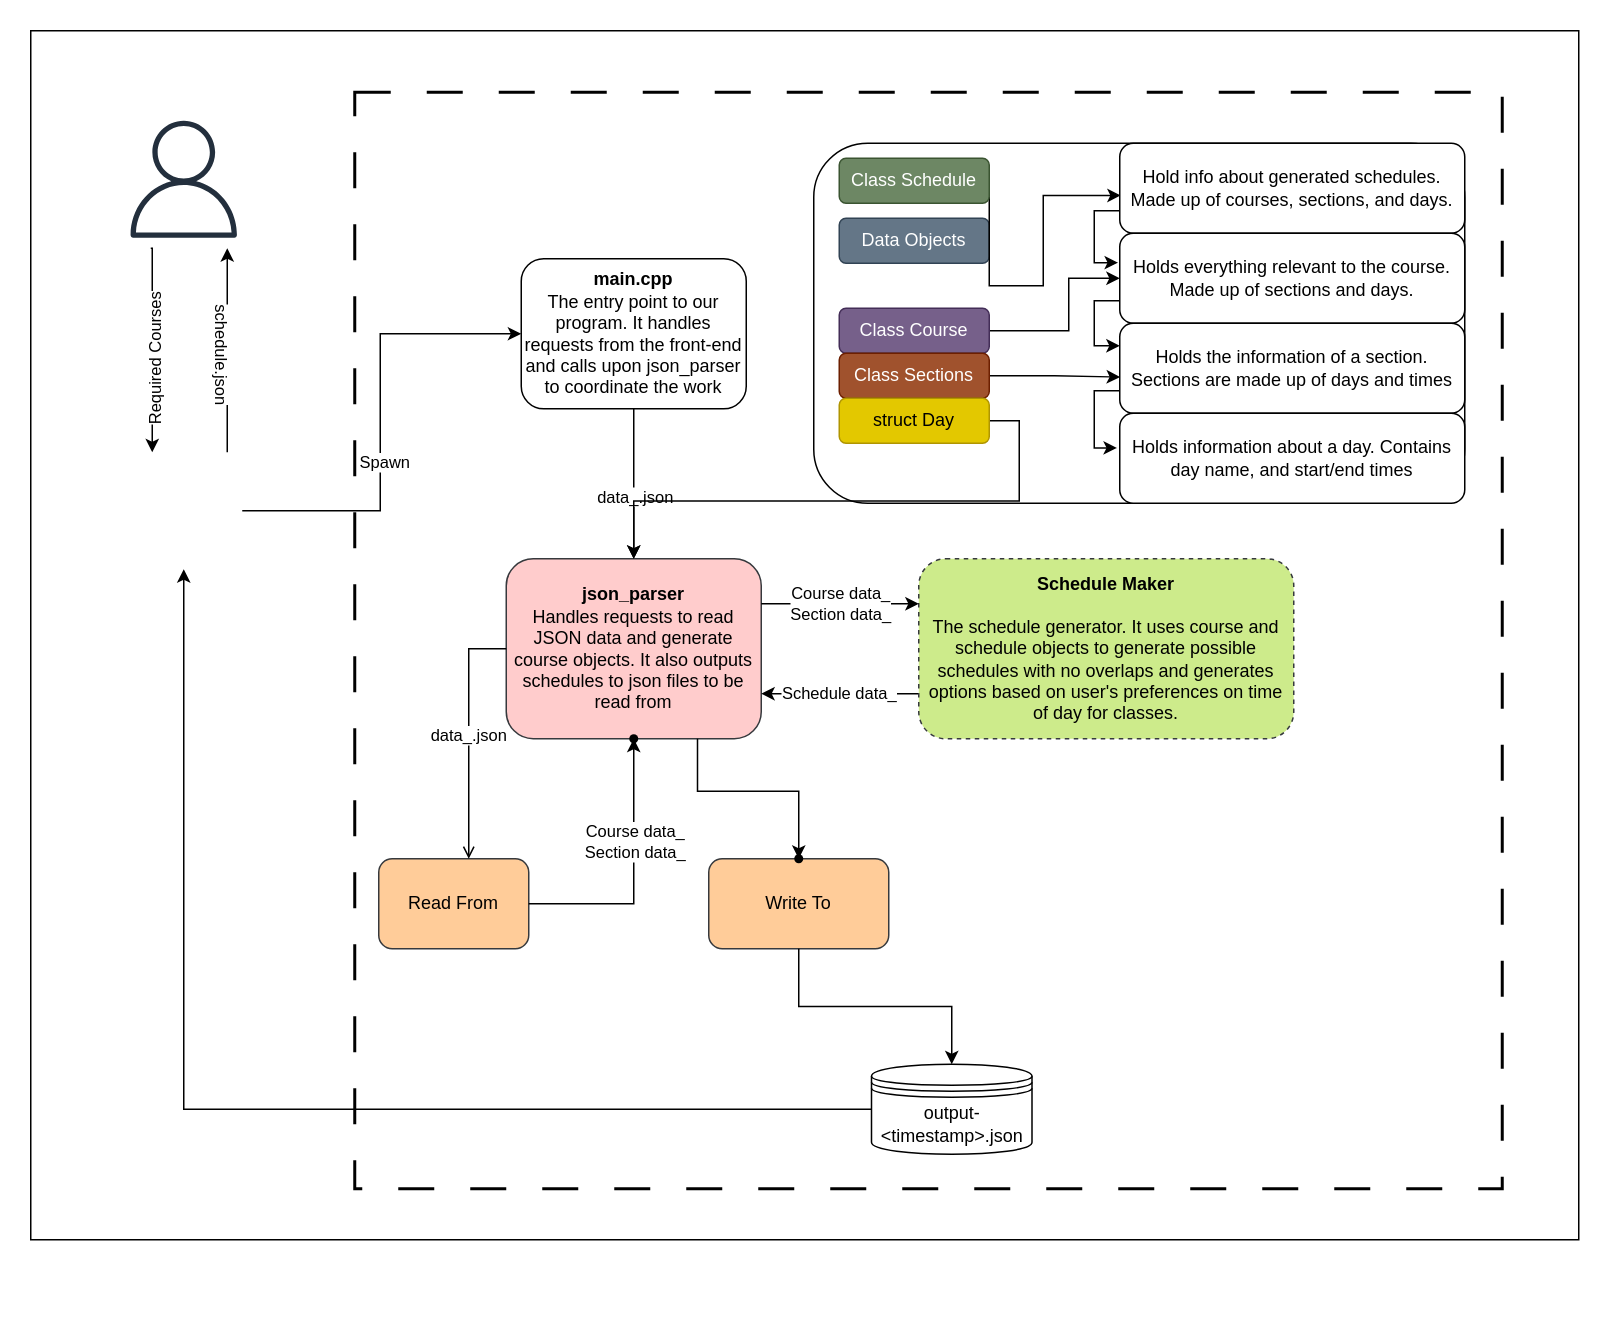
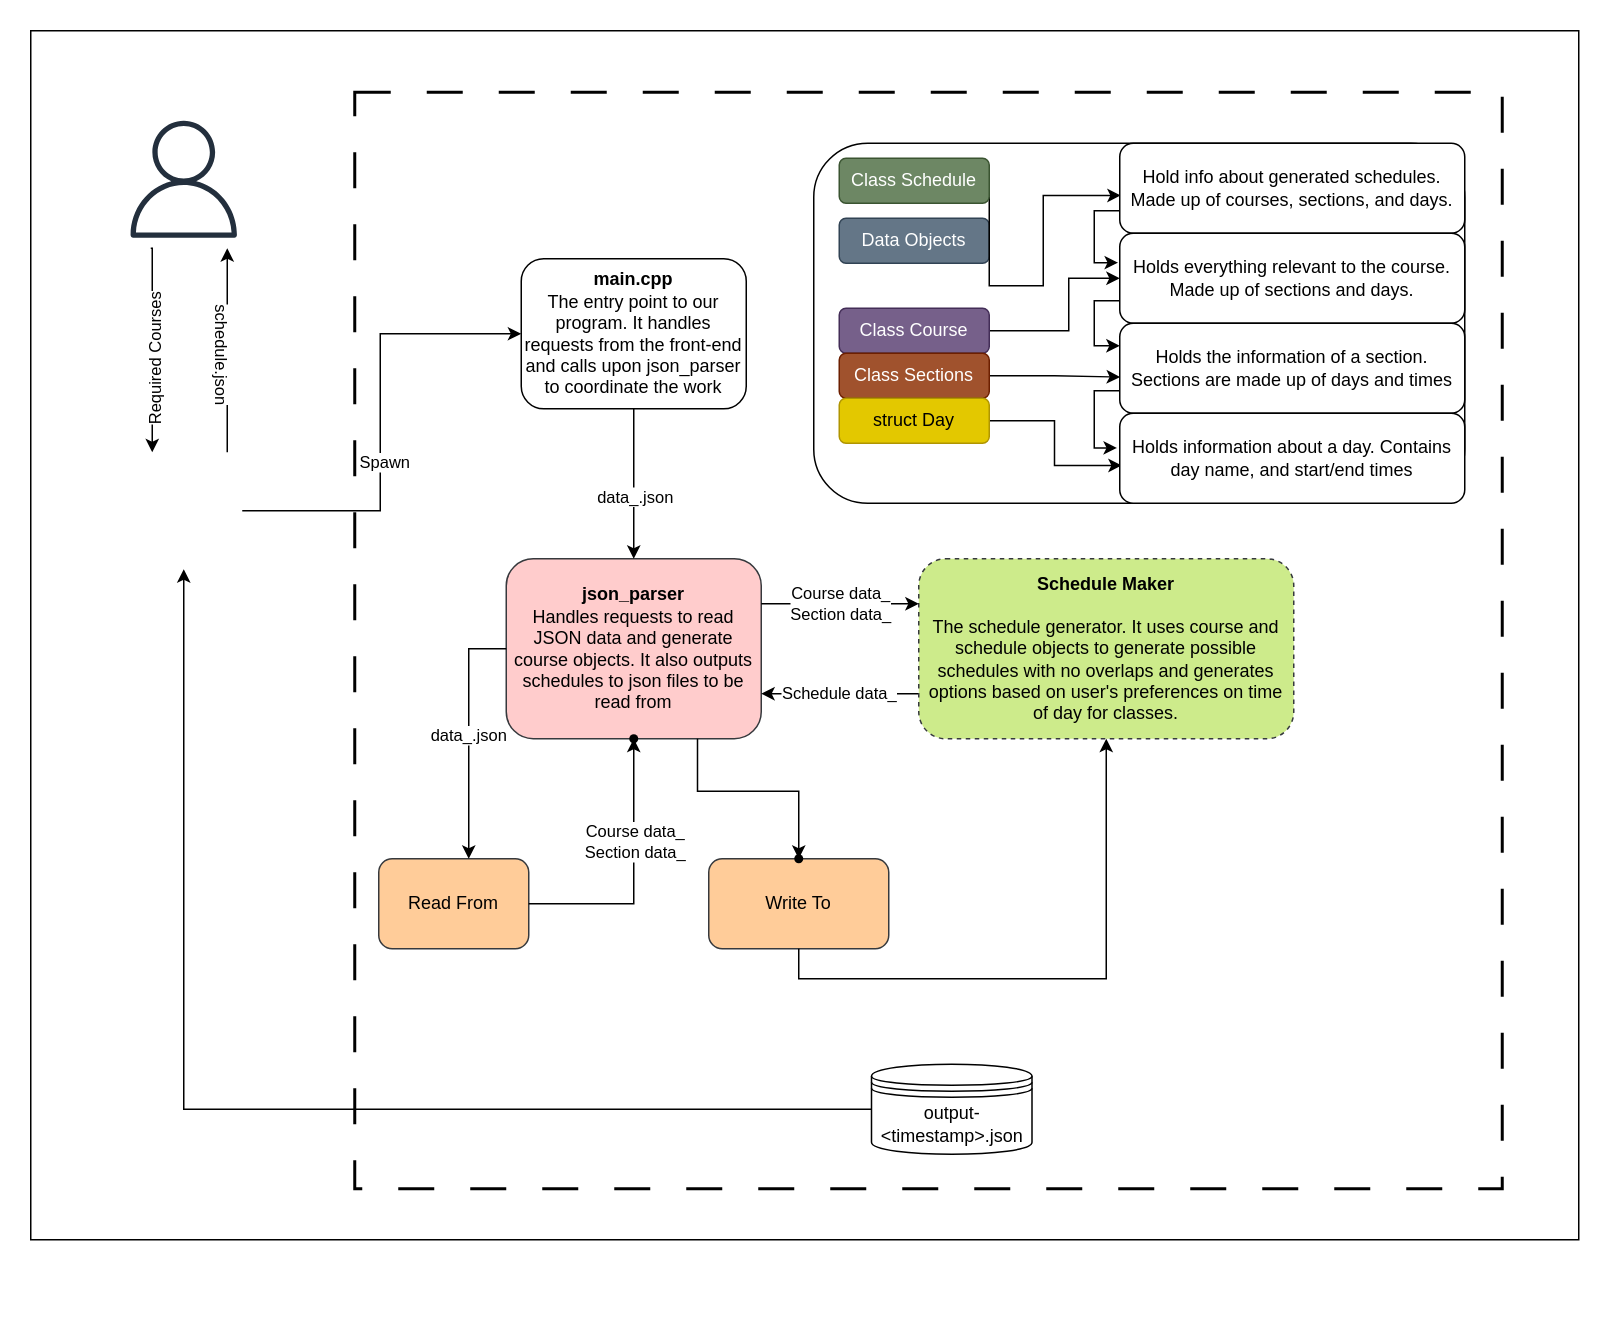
edge "struct Day" -> "json_parser Handles requests to read JSON data and generate course objects. It also outputs schedules to json files to be read from": now "struct Day" -> "Holds information about a day. Contains day name, and start/end times"
edge "json_parser Handles requests to read JSON data and generate course objects. It also outputs schedules to json files to be read from" -> "Read From": arrowhead open -> classic
edge "Write To" -> "output-<timestamp>.json": now "Write To" -> "Schedule Maker The schedule generator. It uses course and schedule objects to generate possible schedules with no overlaps and generates options based on user's preferences on time of day for classes."
